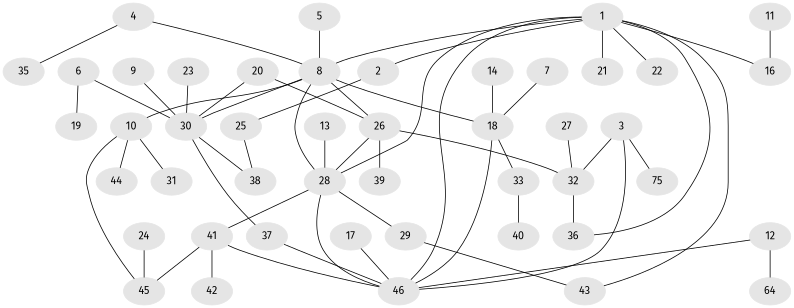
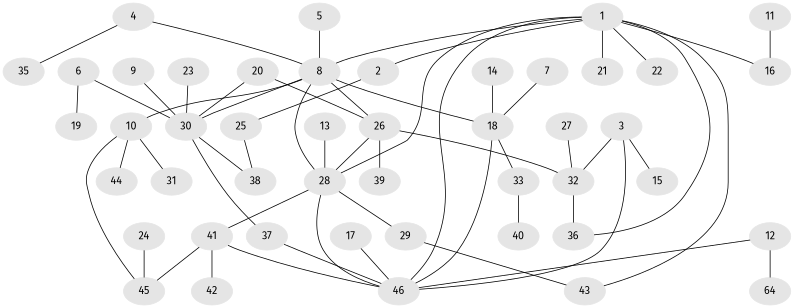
node "75": label "75" -> "15"
